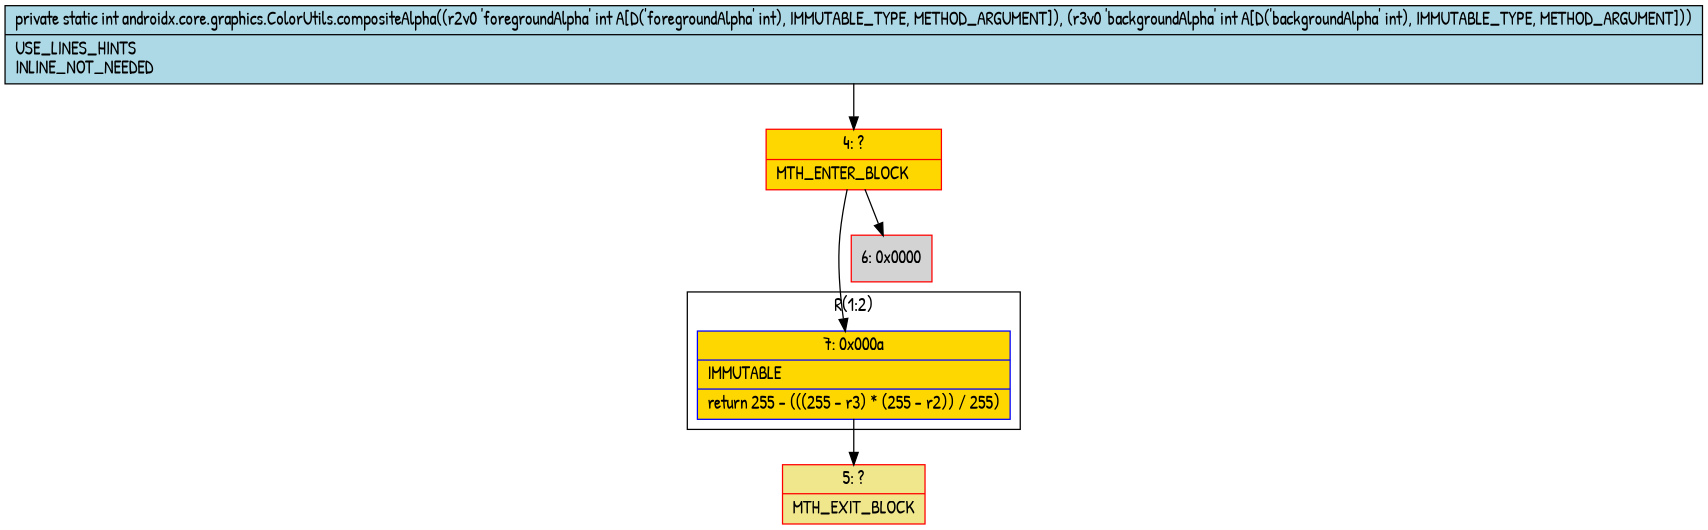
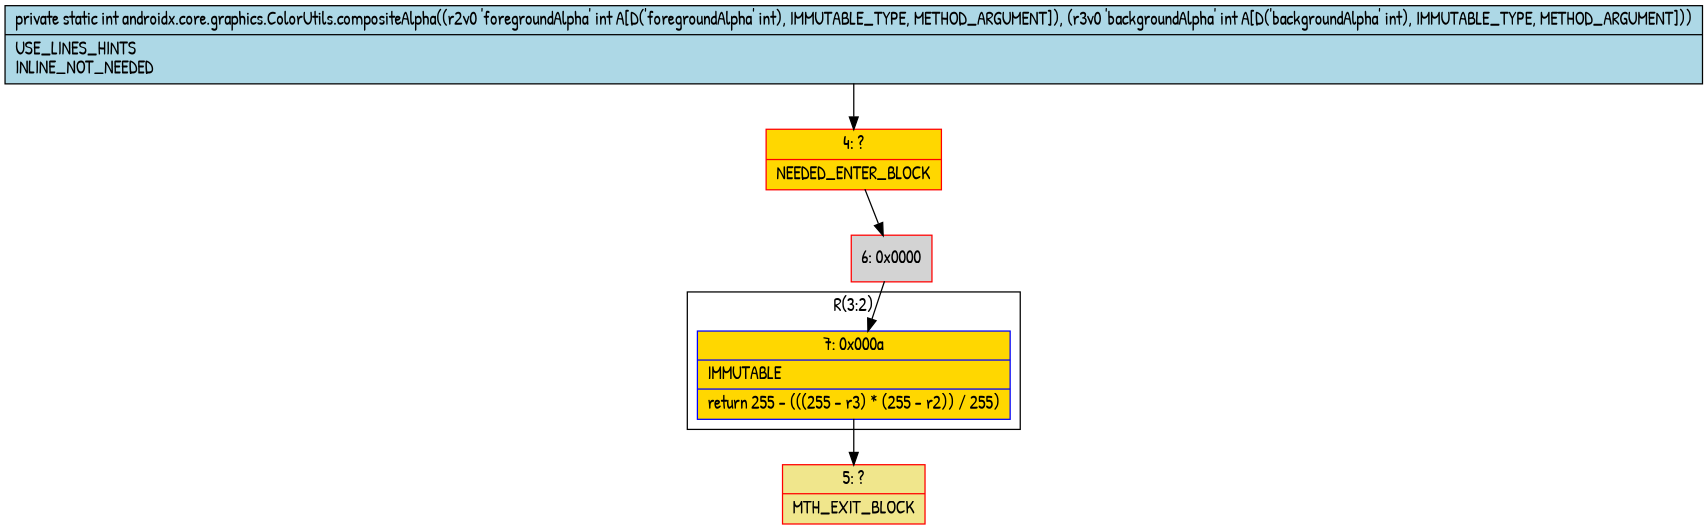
node "4: ?": text "MTH_ENTER_BLOCK" -> "NEEDED_ENTER_BLOCK"
edge "4: ?" -> "7: 0x000a": now "6: 0x0000" -> "7: 0x000a"
cluster "R(1:2)": label "R(1:2)" -> "R(3:2)"
